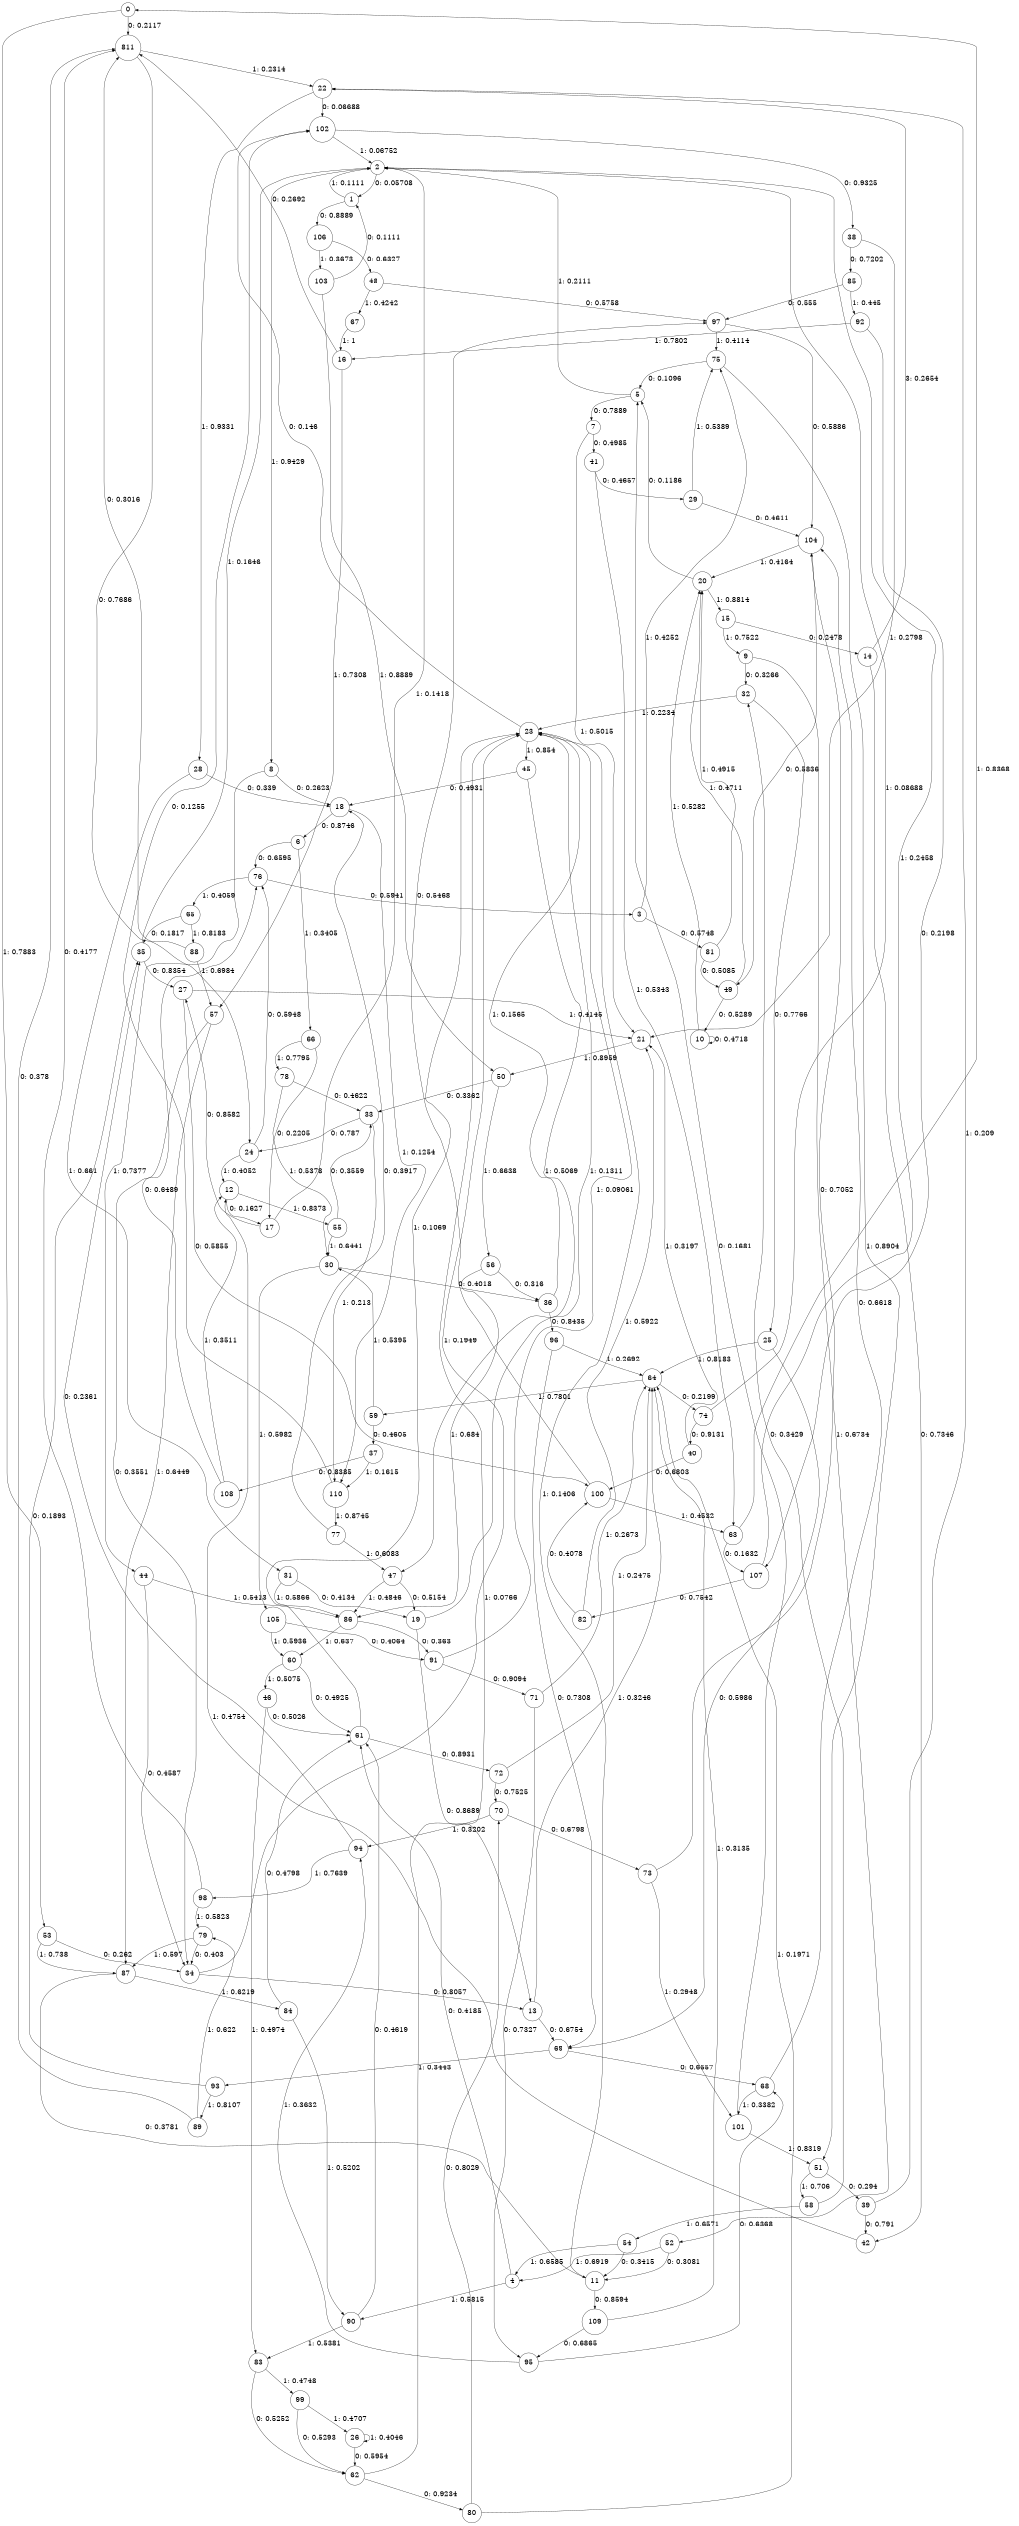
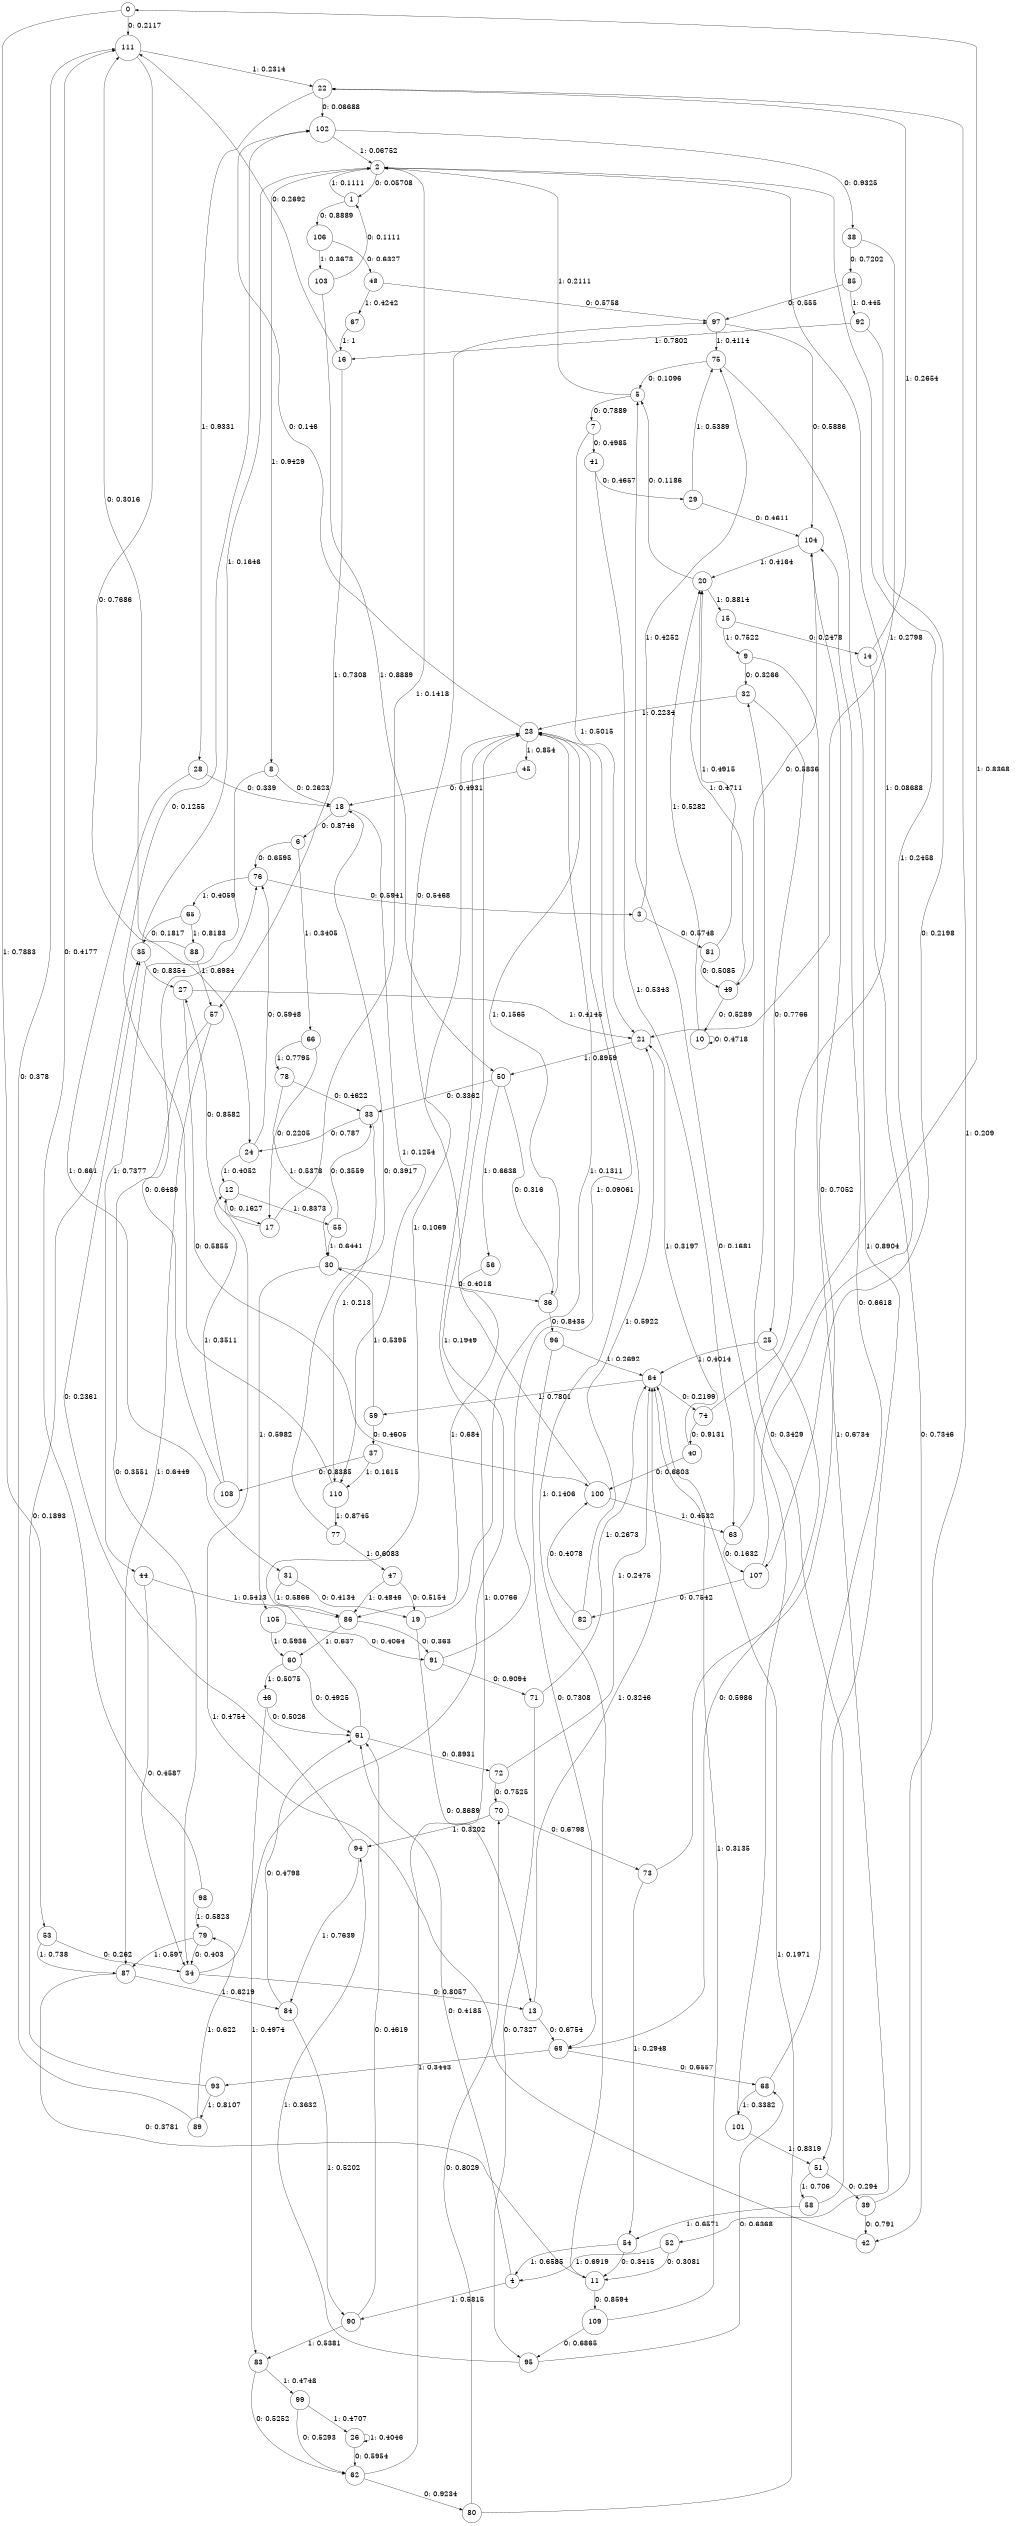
node "811": label "811" -> "111"
edge "14" -> "22": label "3: 0.2654   " -> "1: 0.2654   "
edge "45" -> "47": removed, label "1: 0.5069"
edge "56" -> "36": now "50" -> "36"
edge "25" -> "64": label "1: 0.8183   " -> "1: 0.4014   "
edge "94" -> "98": now "94" -> "84"
edge "73" -> "101": now "73" -> "54"
